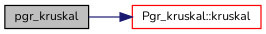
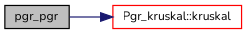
node "pgr_kruskal": label "pgr_kruskal" -> "pgr_pgr"
